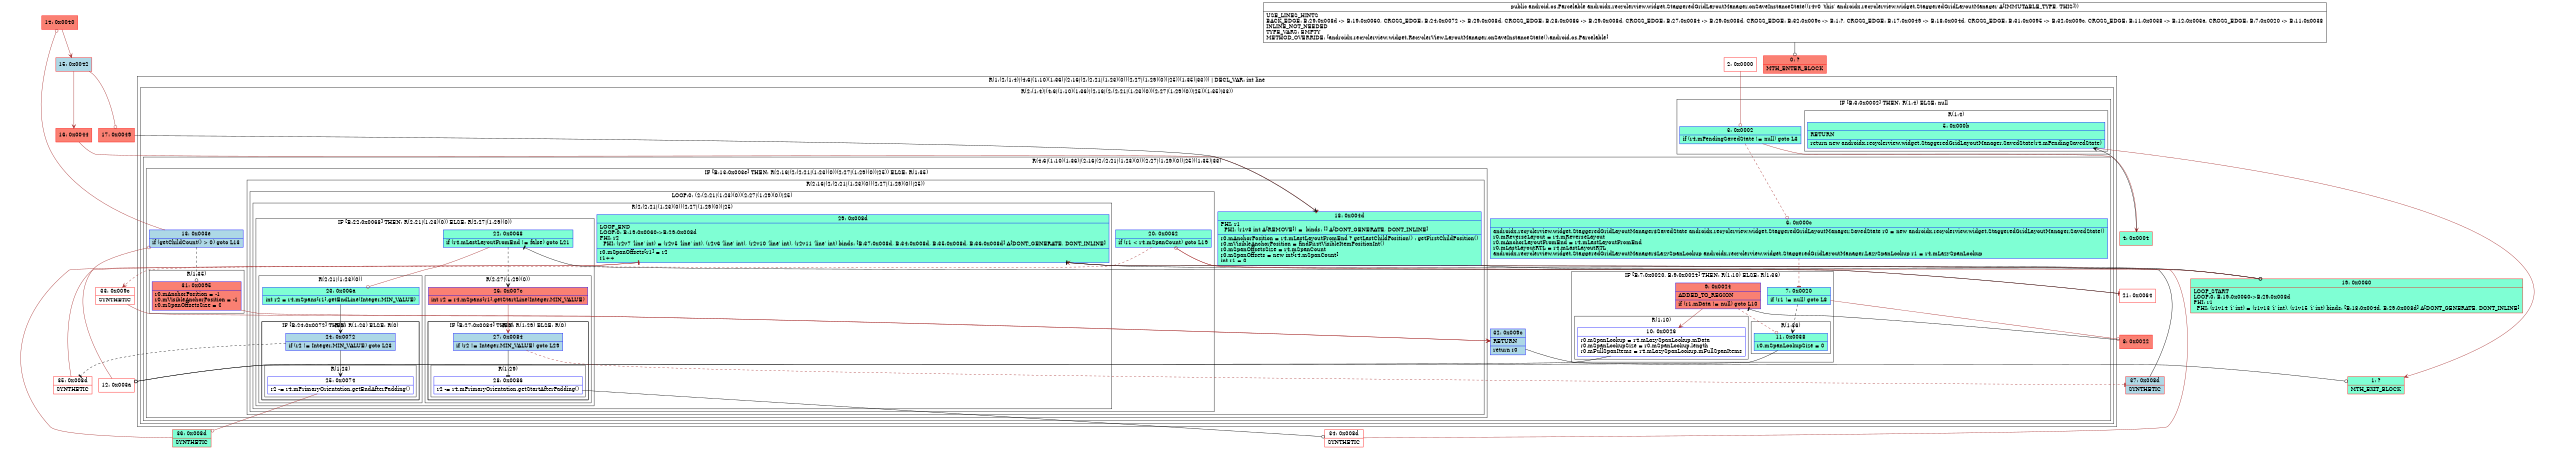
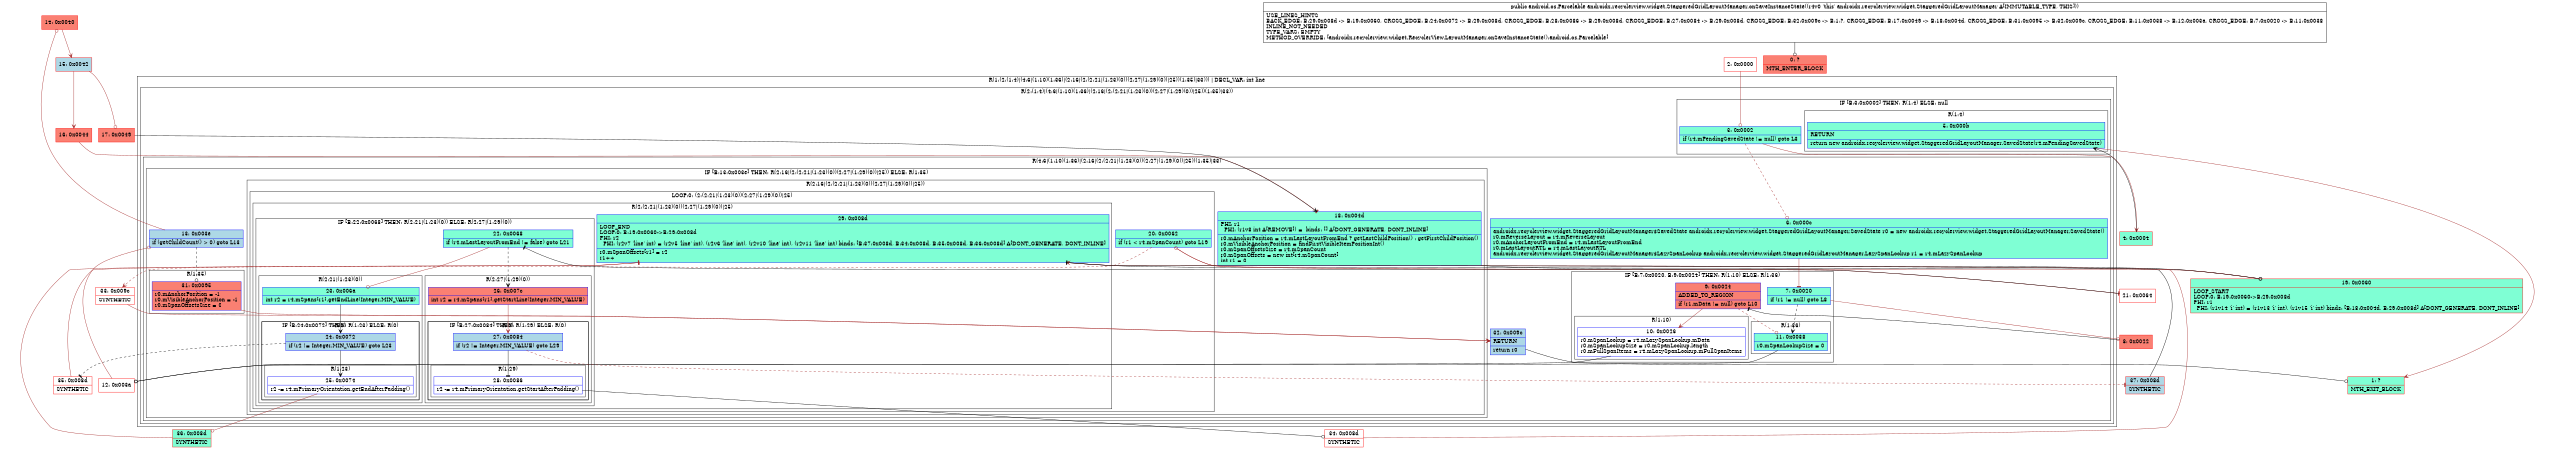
edge "6: 0x000c" -> "7: 0x0020": style dashed -> solid
